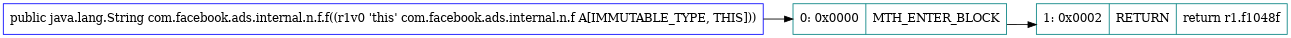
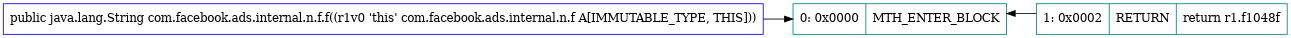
edge "0: 0x0000" -> "1: 0x0002": reversed
